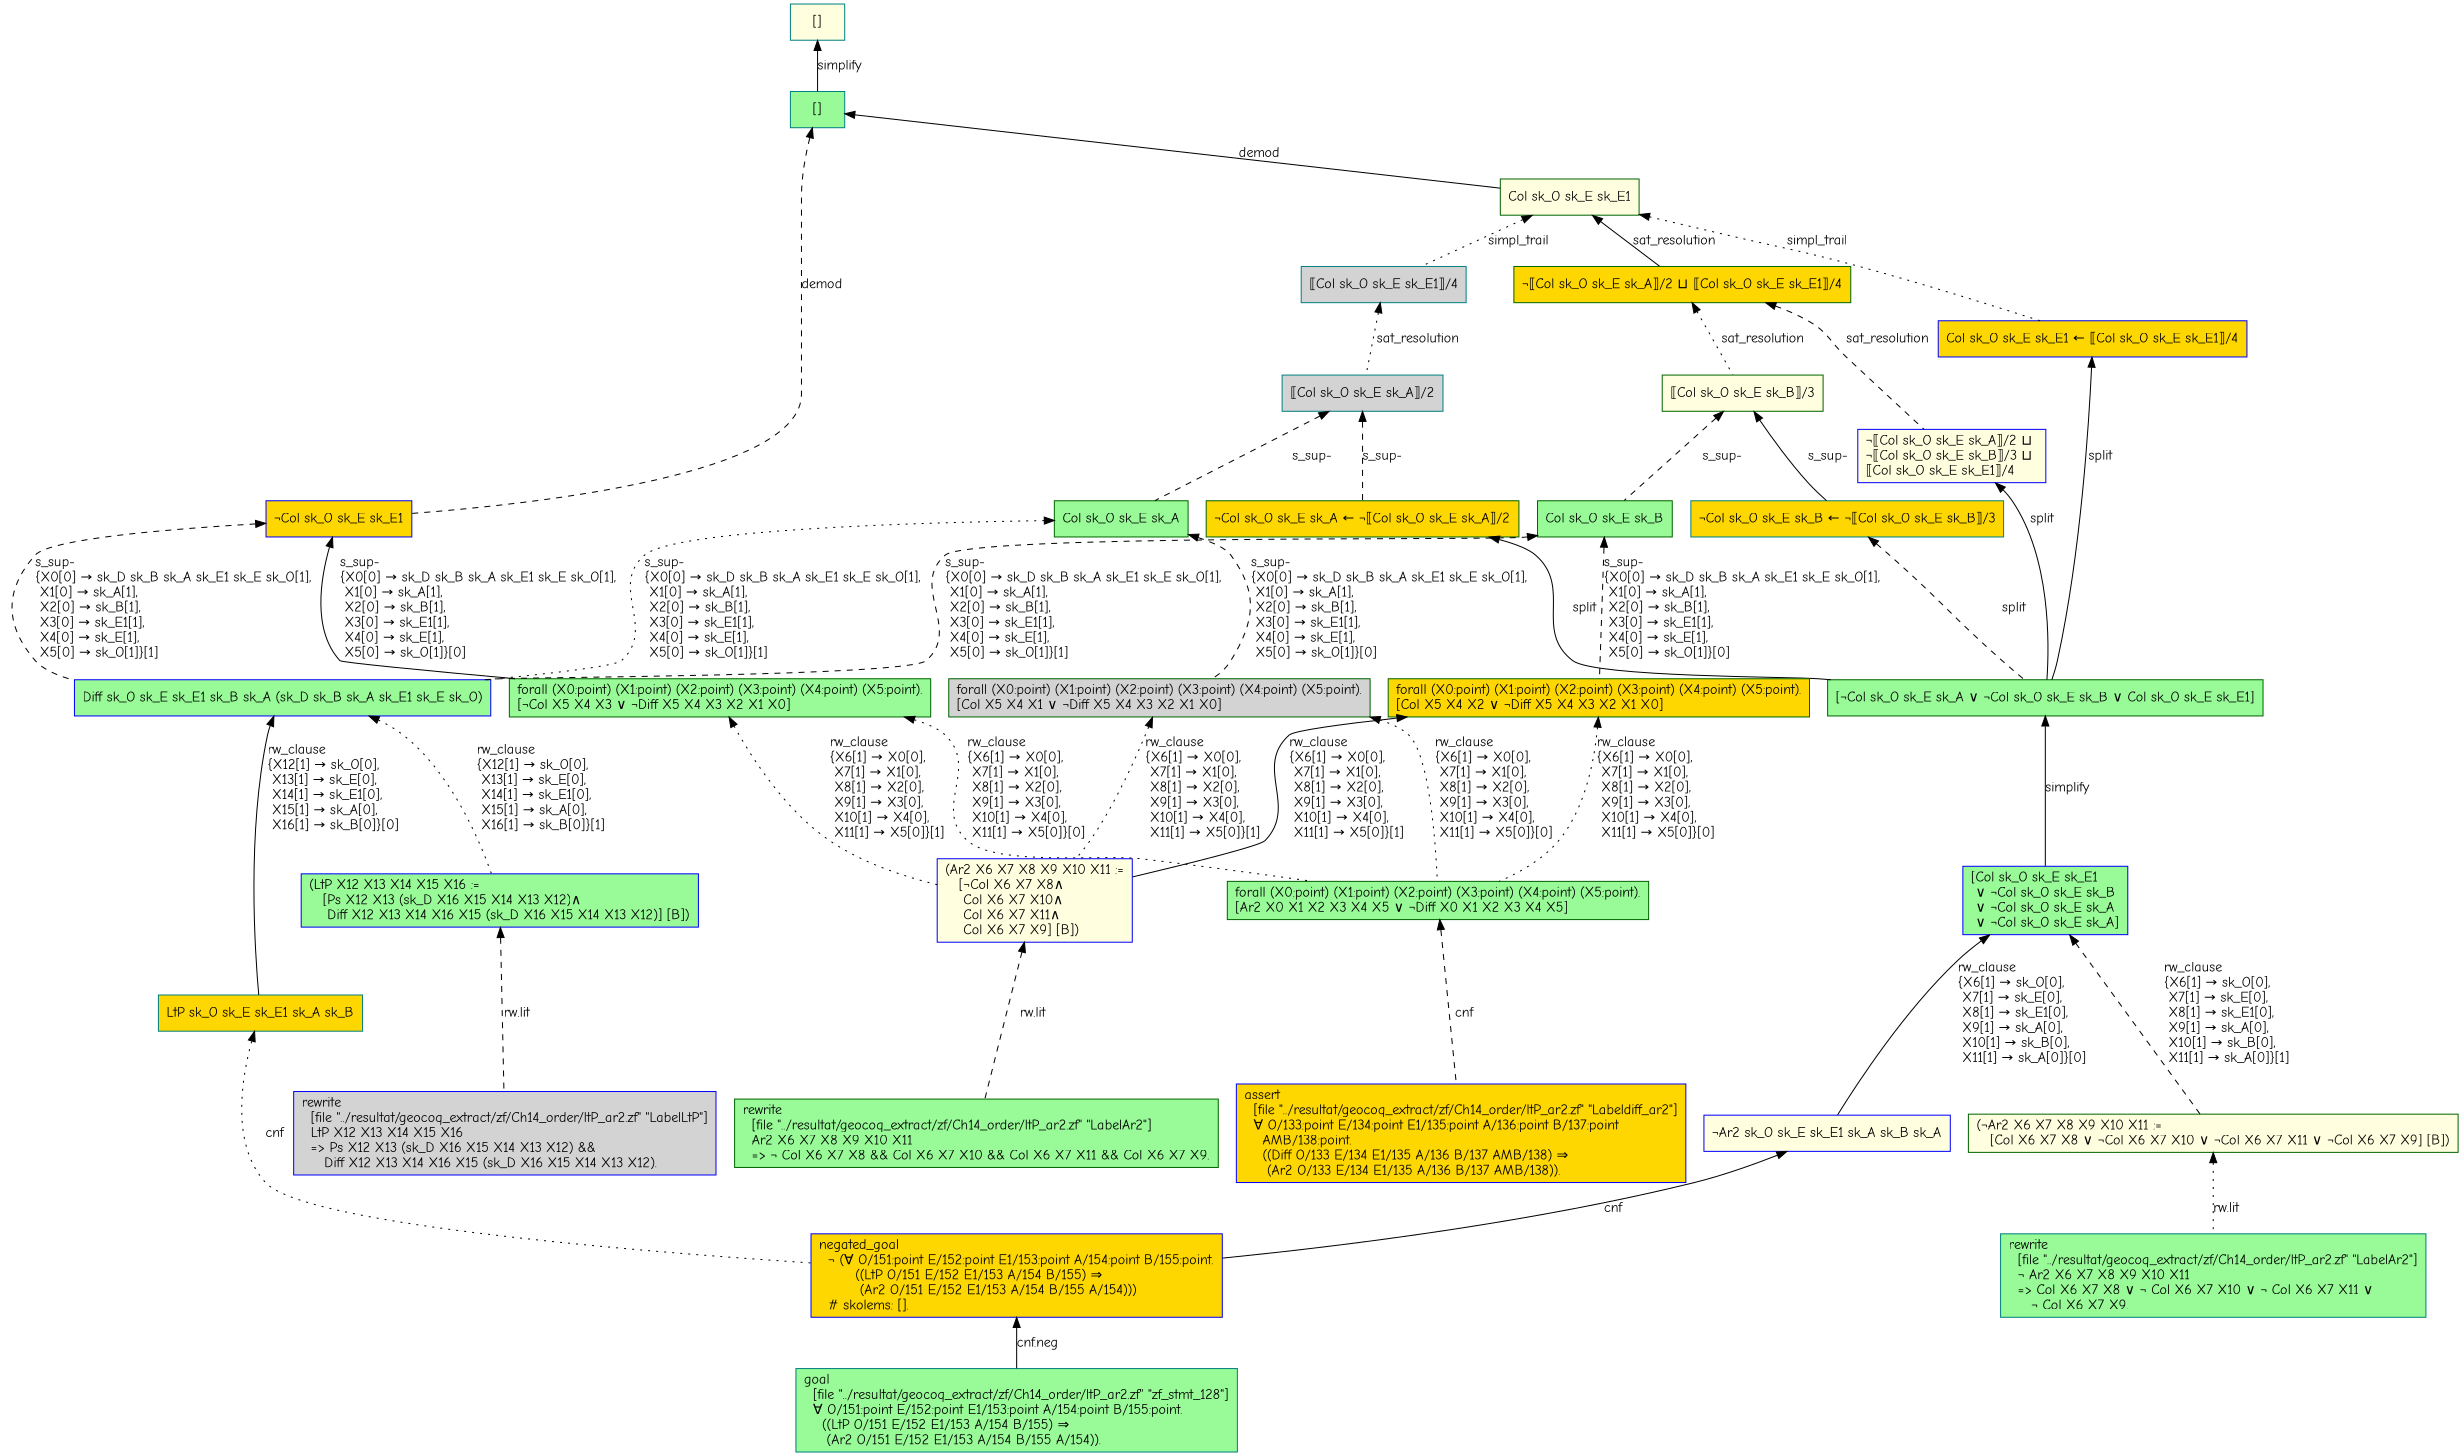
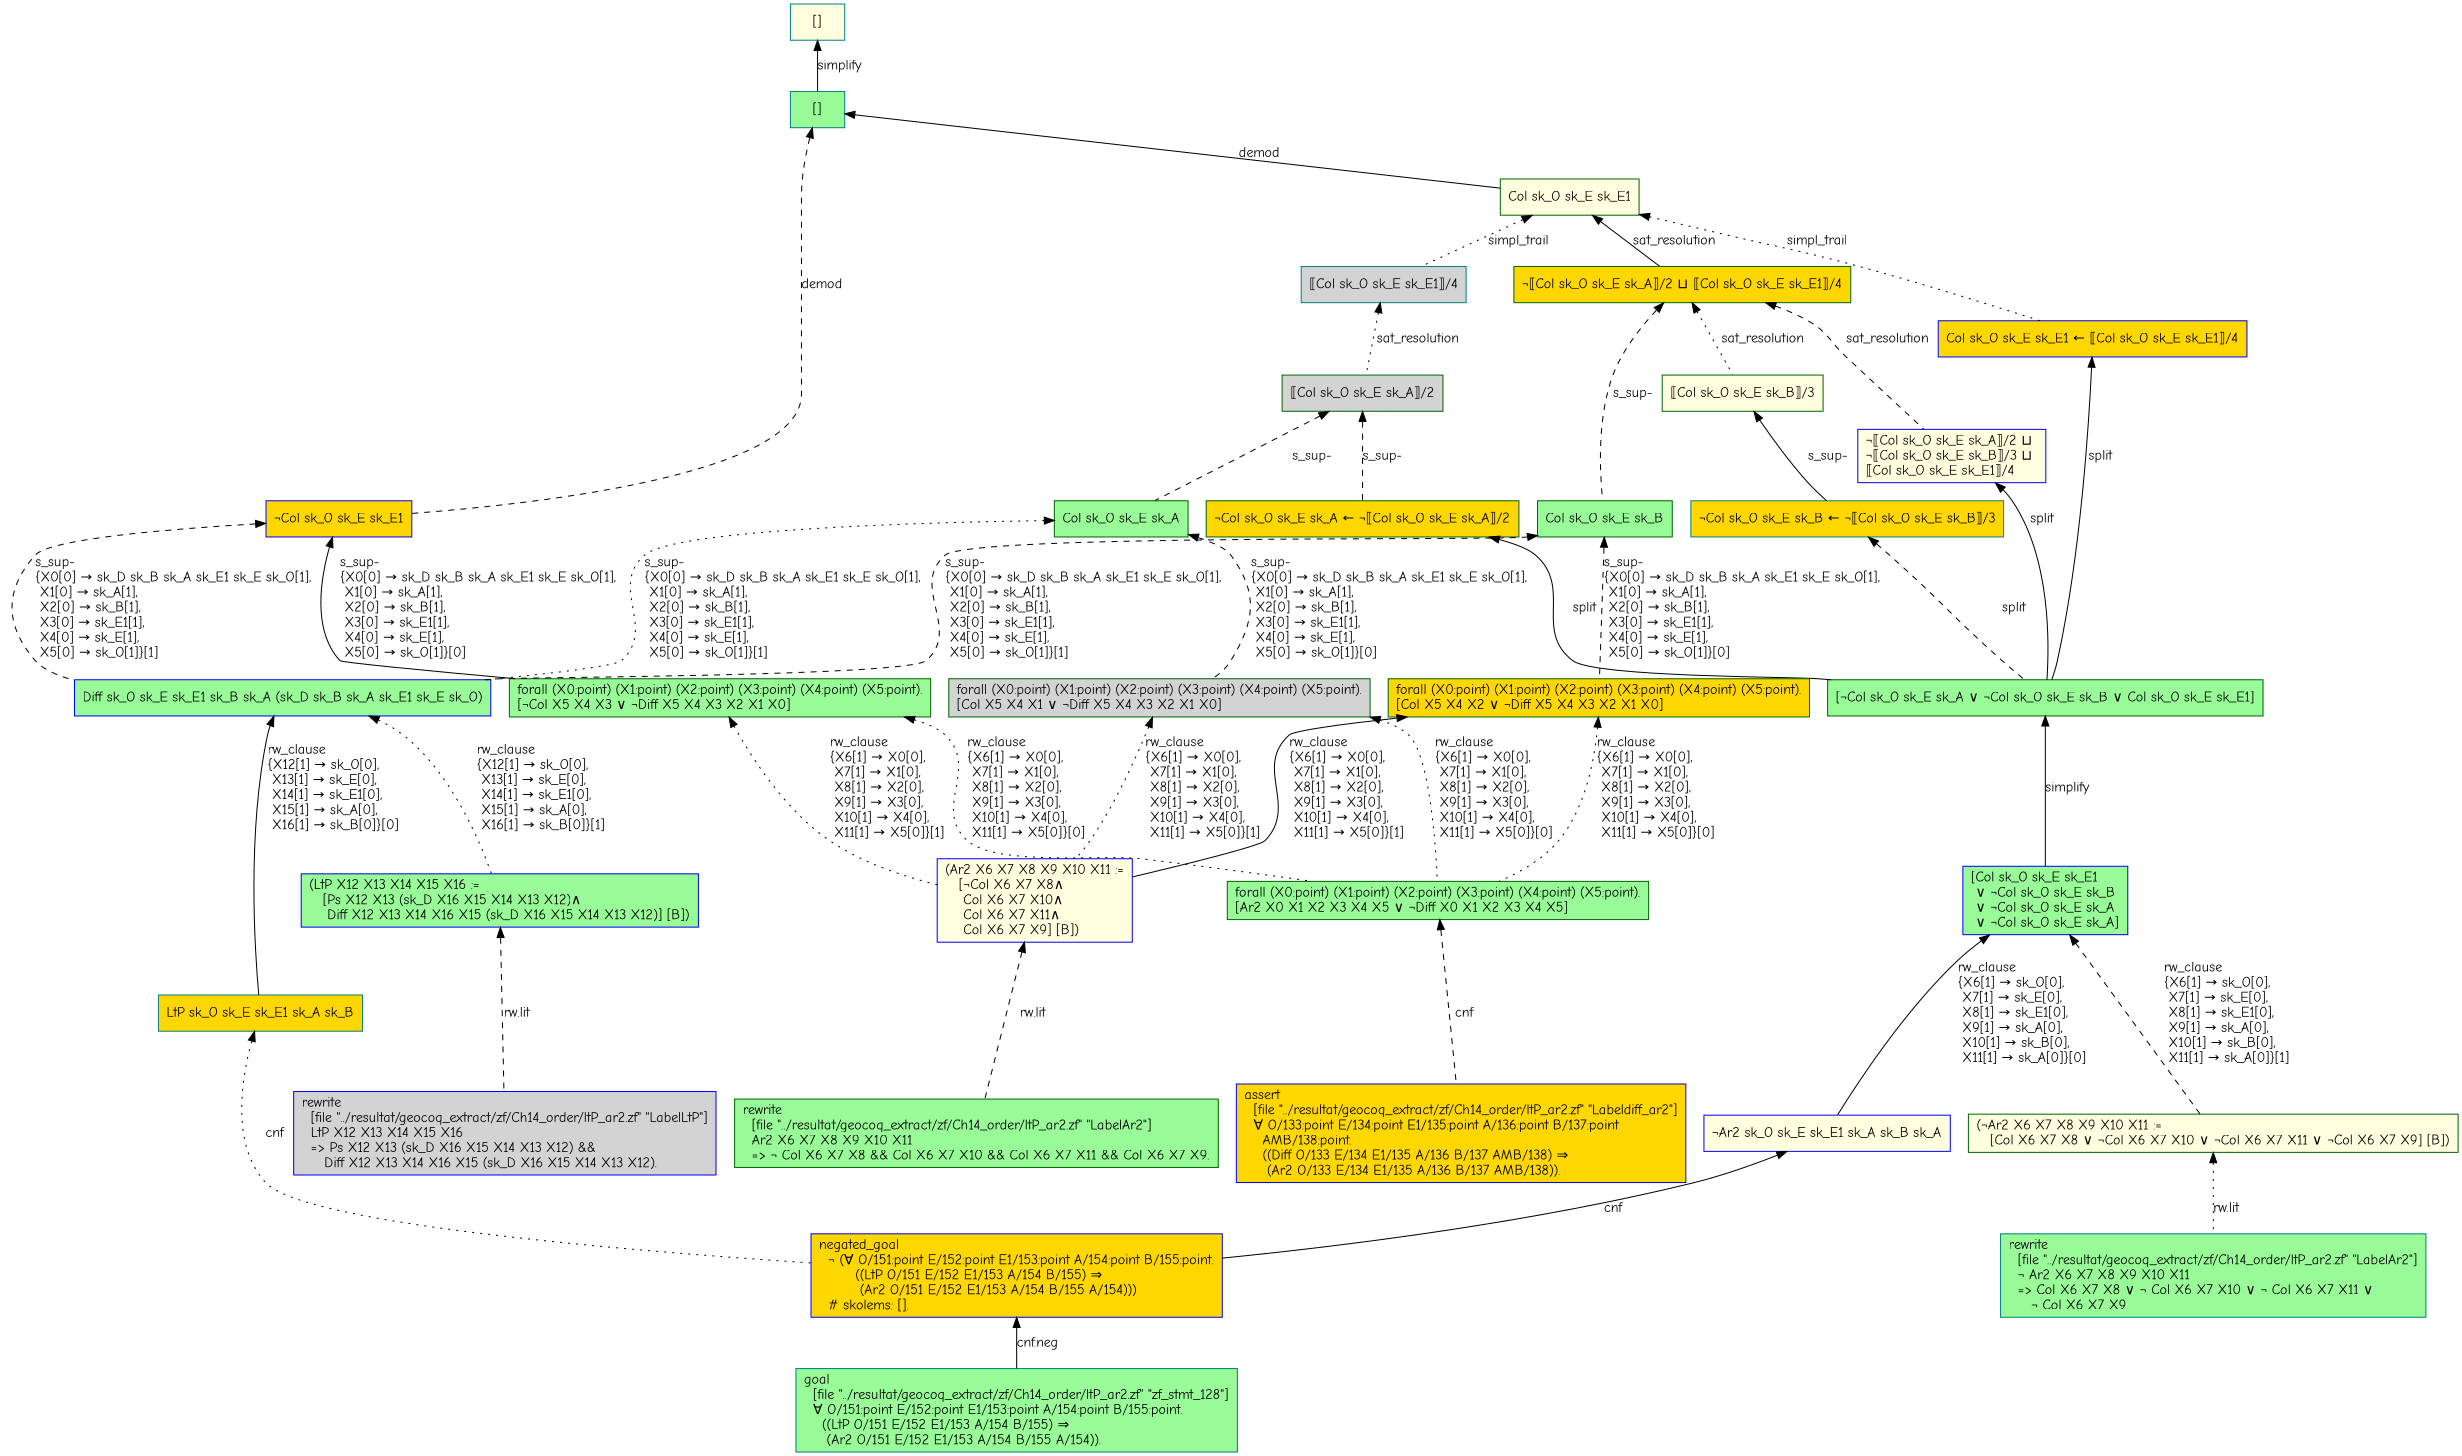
node "⟦Col sk_O sk_E sk_A⟧/2": color teal -> darkgreen
edge "Col sk_O sk_E sk_B" -> "⟦Col sk_O sk_E sk_B⟧/3": now "Col sk_O sk_E sk_B" -> "¬⟦Col sk_O sk_E sk_A⟧/2 ⊔ ⟦Col sk_O sk_E sk_E1⟧/4"
